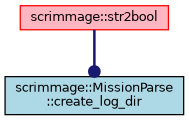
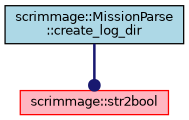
edge "scrimmage::str2bool" -> "scrimmage::MissionParse ::create_log_dir": reversed
